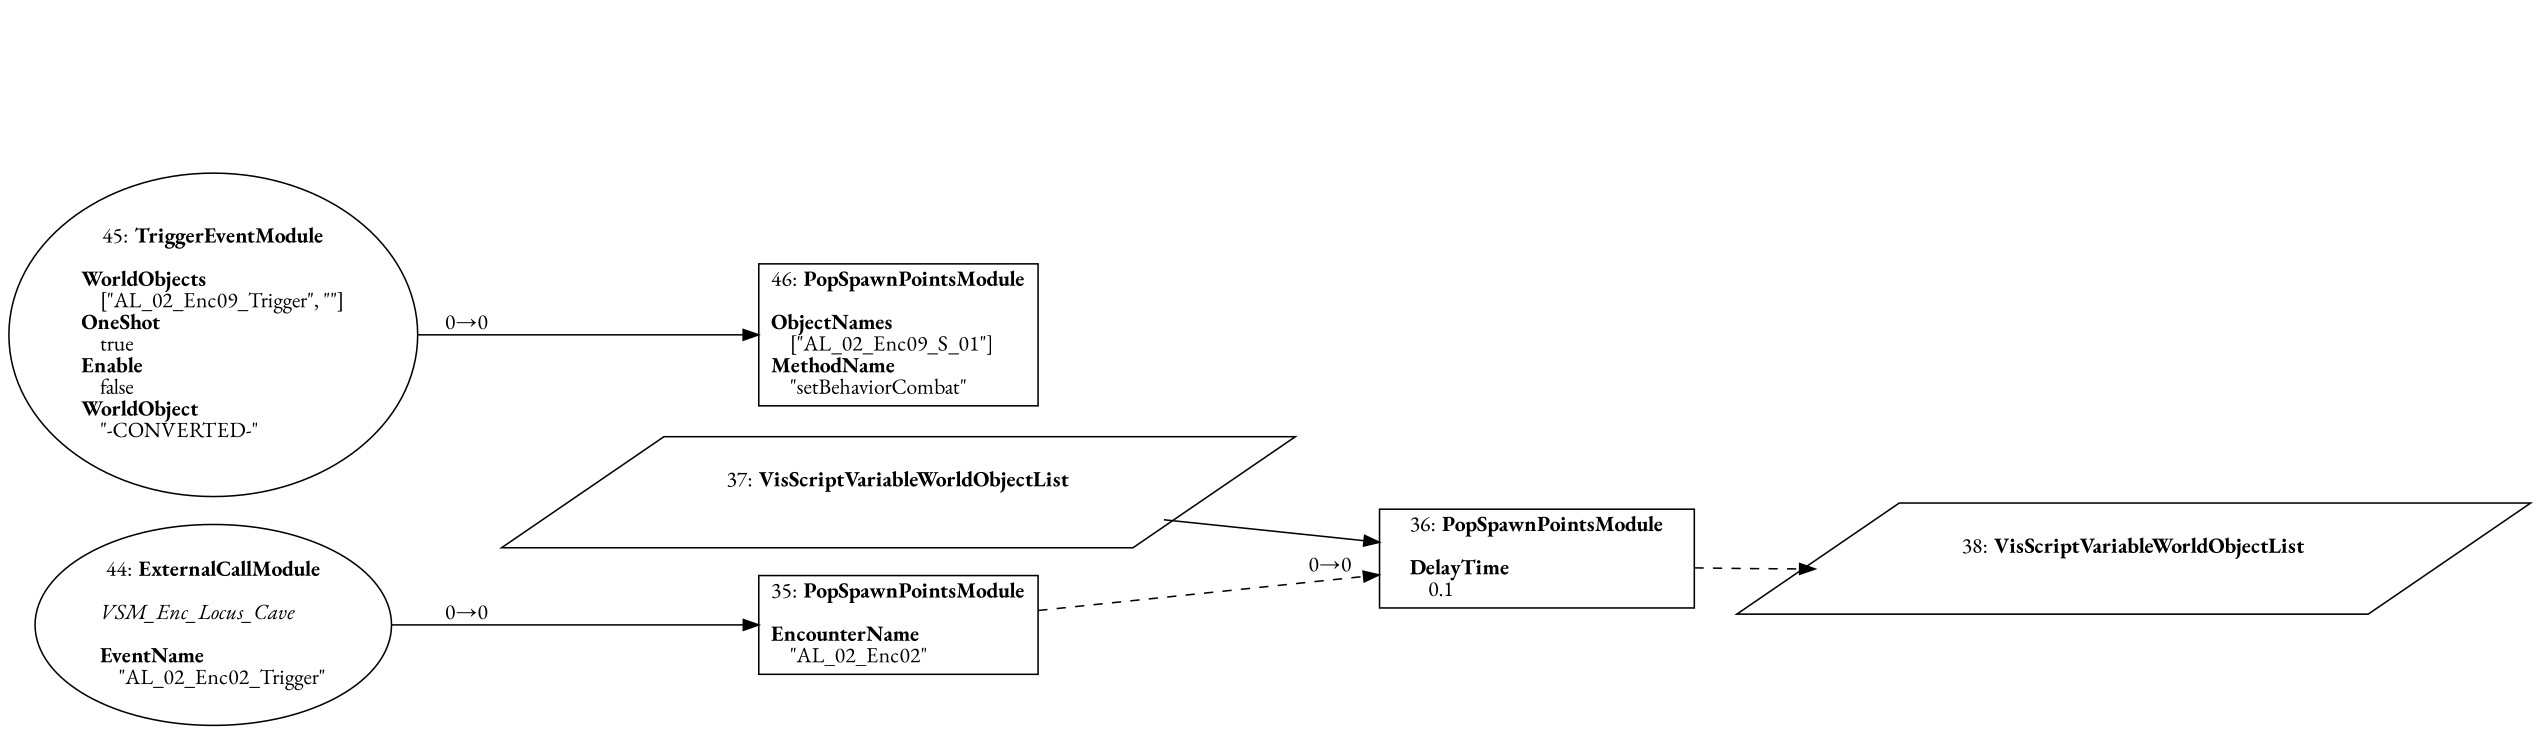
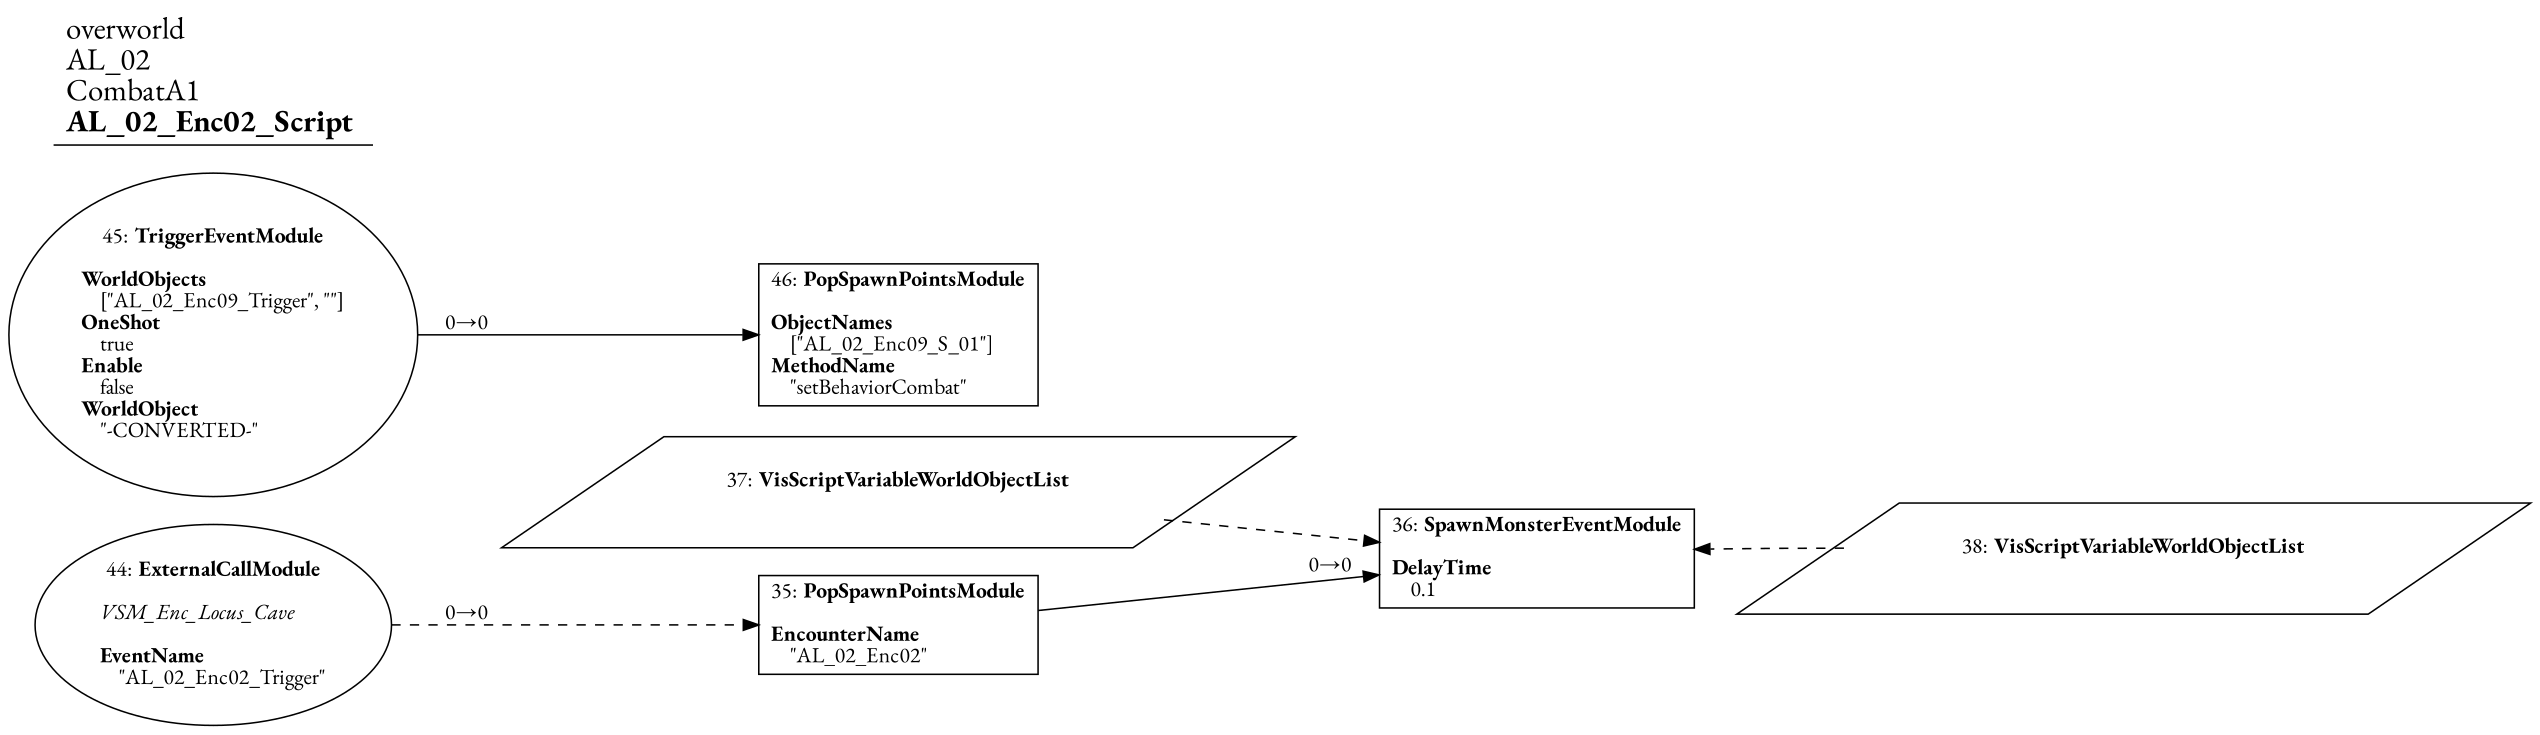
node "overworld": added
node "36:": text "PopSpawnPointsModule" -> "SpawnMonsterEventModule"
edge "37:" -> "36:": style solid -> dashed
edge "36:" -> "38:": reversed
edge "35:" -> "36:": style dashed -> solid
edge "44:" -> "35:": style solid -> dashed
